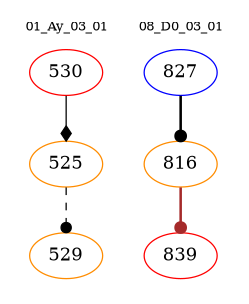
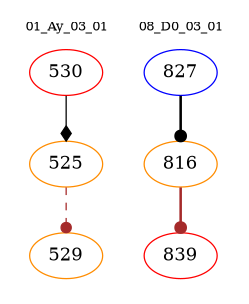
edge "525" -> "529": color black -> brown
